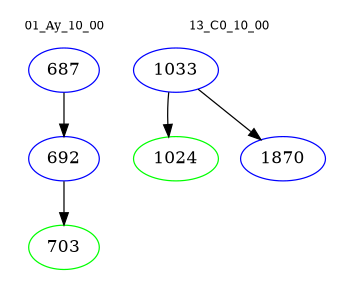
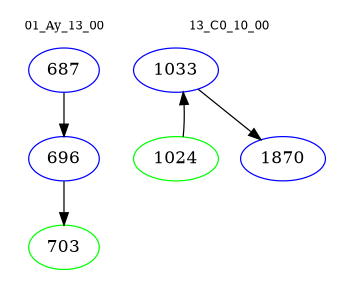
cluster "01_Ay_10_00": label "01_Ay_10_00" -> "01_Ay_13_00"
edge "1033" -> "1024": reversed
node "692": label "692" -> "696"
